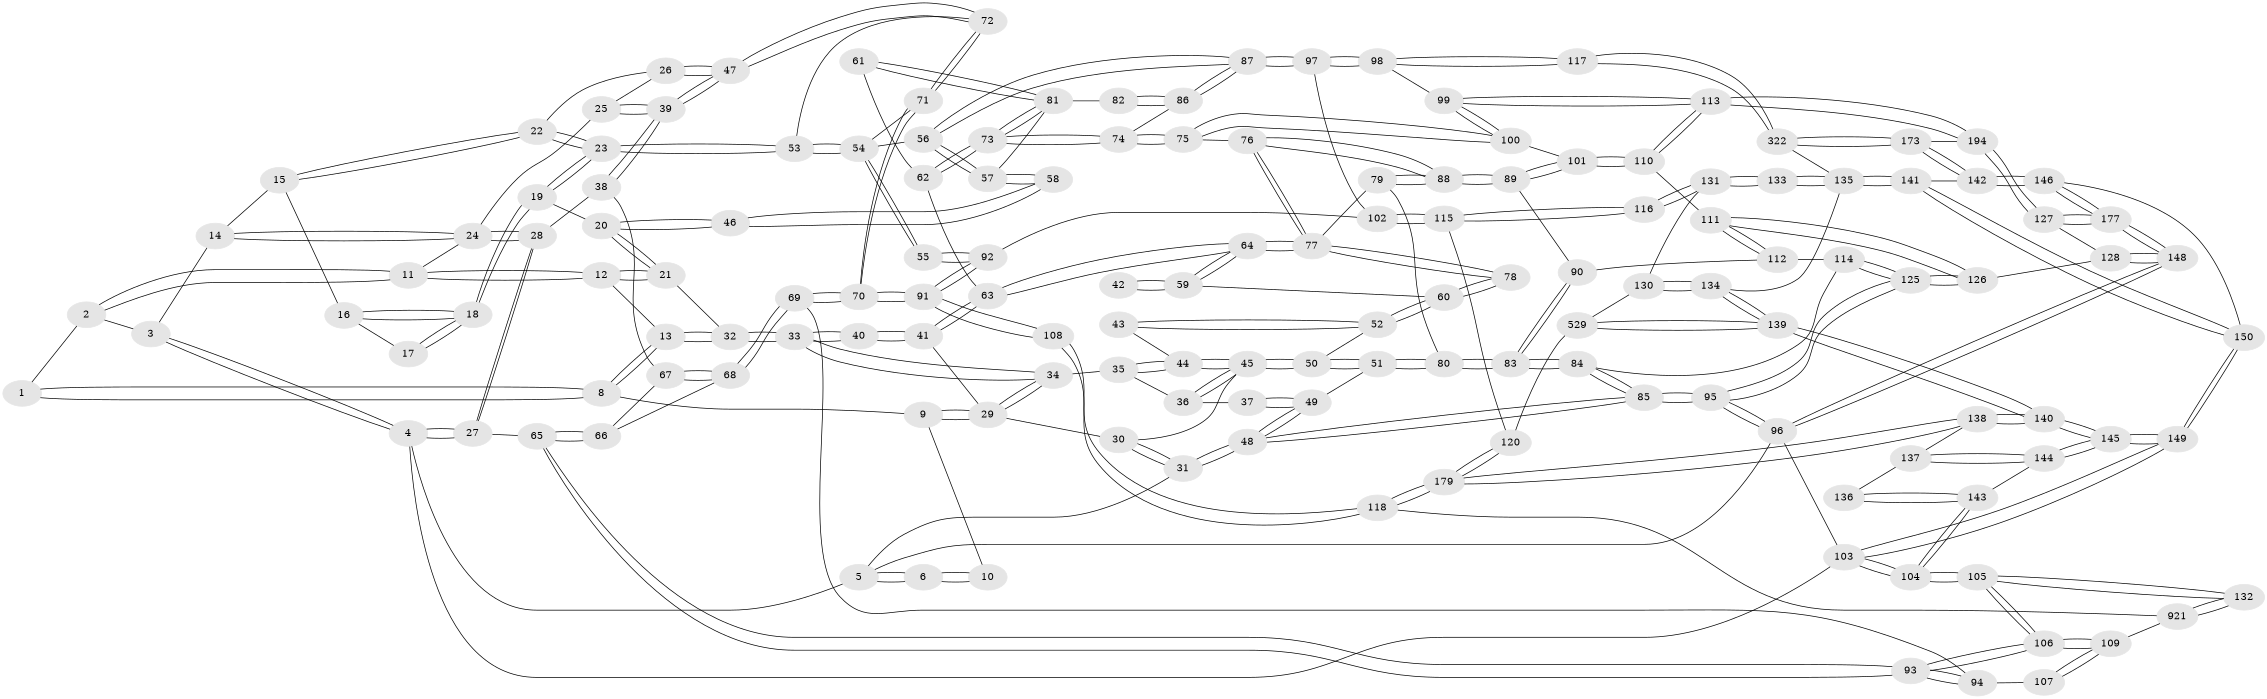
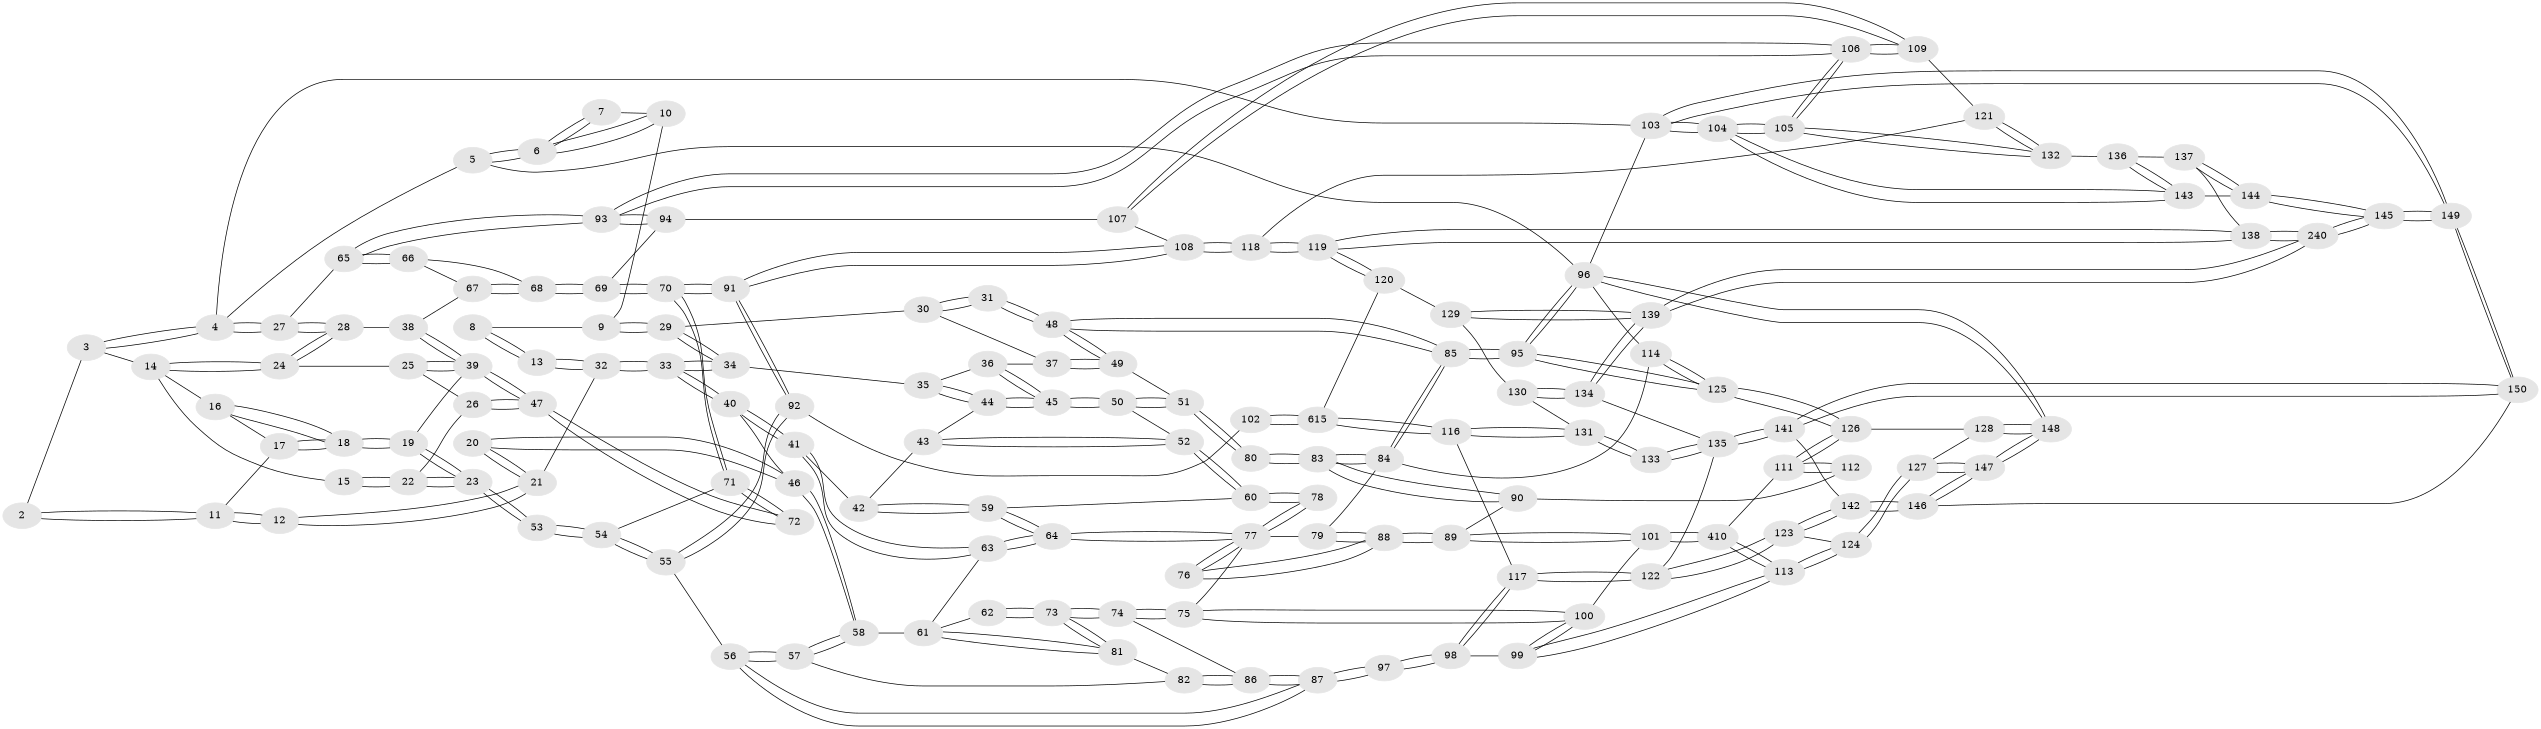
edge "72" -- "53": removed
node "7": added
edge "75" -- "76": now "75" -- "77"
node "322": label "322" -> "122"
node "173": label "173" -> "123"
node "194": label "194" -> "124"
edge "56" -- "54": now "56" -- "55"
edge "97" -- "102": removed
edge "81" -- "57": now "82" -- "57"
edge "132" -- "136": added
node "110": label "110" -> "410"
edge "19" -- "20": now "19" -- "39"
node "115": label "115" -> "615"
node "177": label "177" -> "147"
edge "107" -- "108": added
edge "62" -- "63": now "61" -- "63"
edge "15" -- "16": now "14" -- "16"
edge "24" -- "11": now "17" -- "11"
edge "112" -- "114": now "96" -- "114"
edge "79" -- "80": now "79" -- "84"
edge "12" -- "13": removed
node "529": label "529" -> "129"
edge "41" -- "29": now "41" -- "42"
node "1": removed
node "140": label "140" -> "240"
edge "45" -- "30": now "37" -- "30"
edge "40" -- "46": added
edge "43" -- "42": added
node "179": label "179" -> "119"
edge "116" -- "117": added
edge "31" -- "5": removed
node "921": label "921" -> "121"
edge "58" -- "61": added
